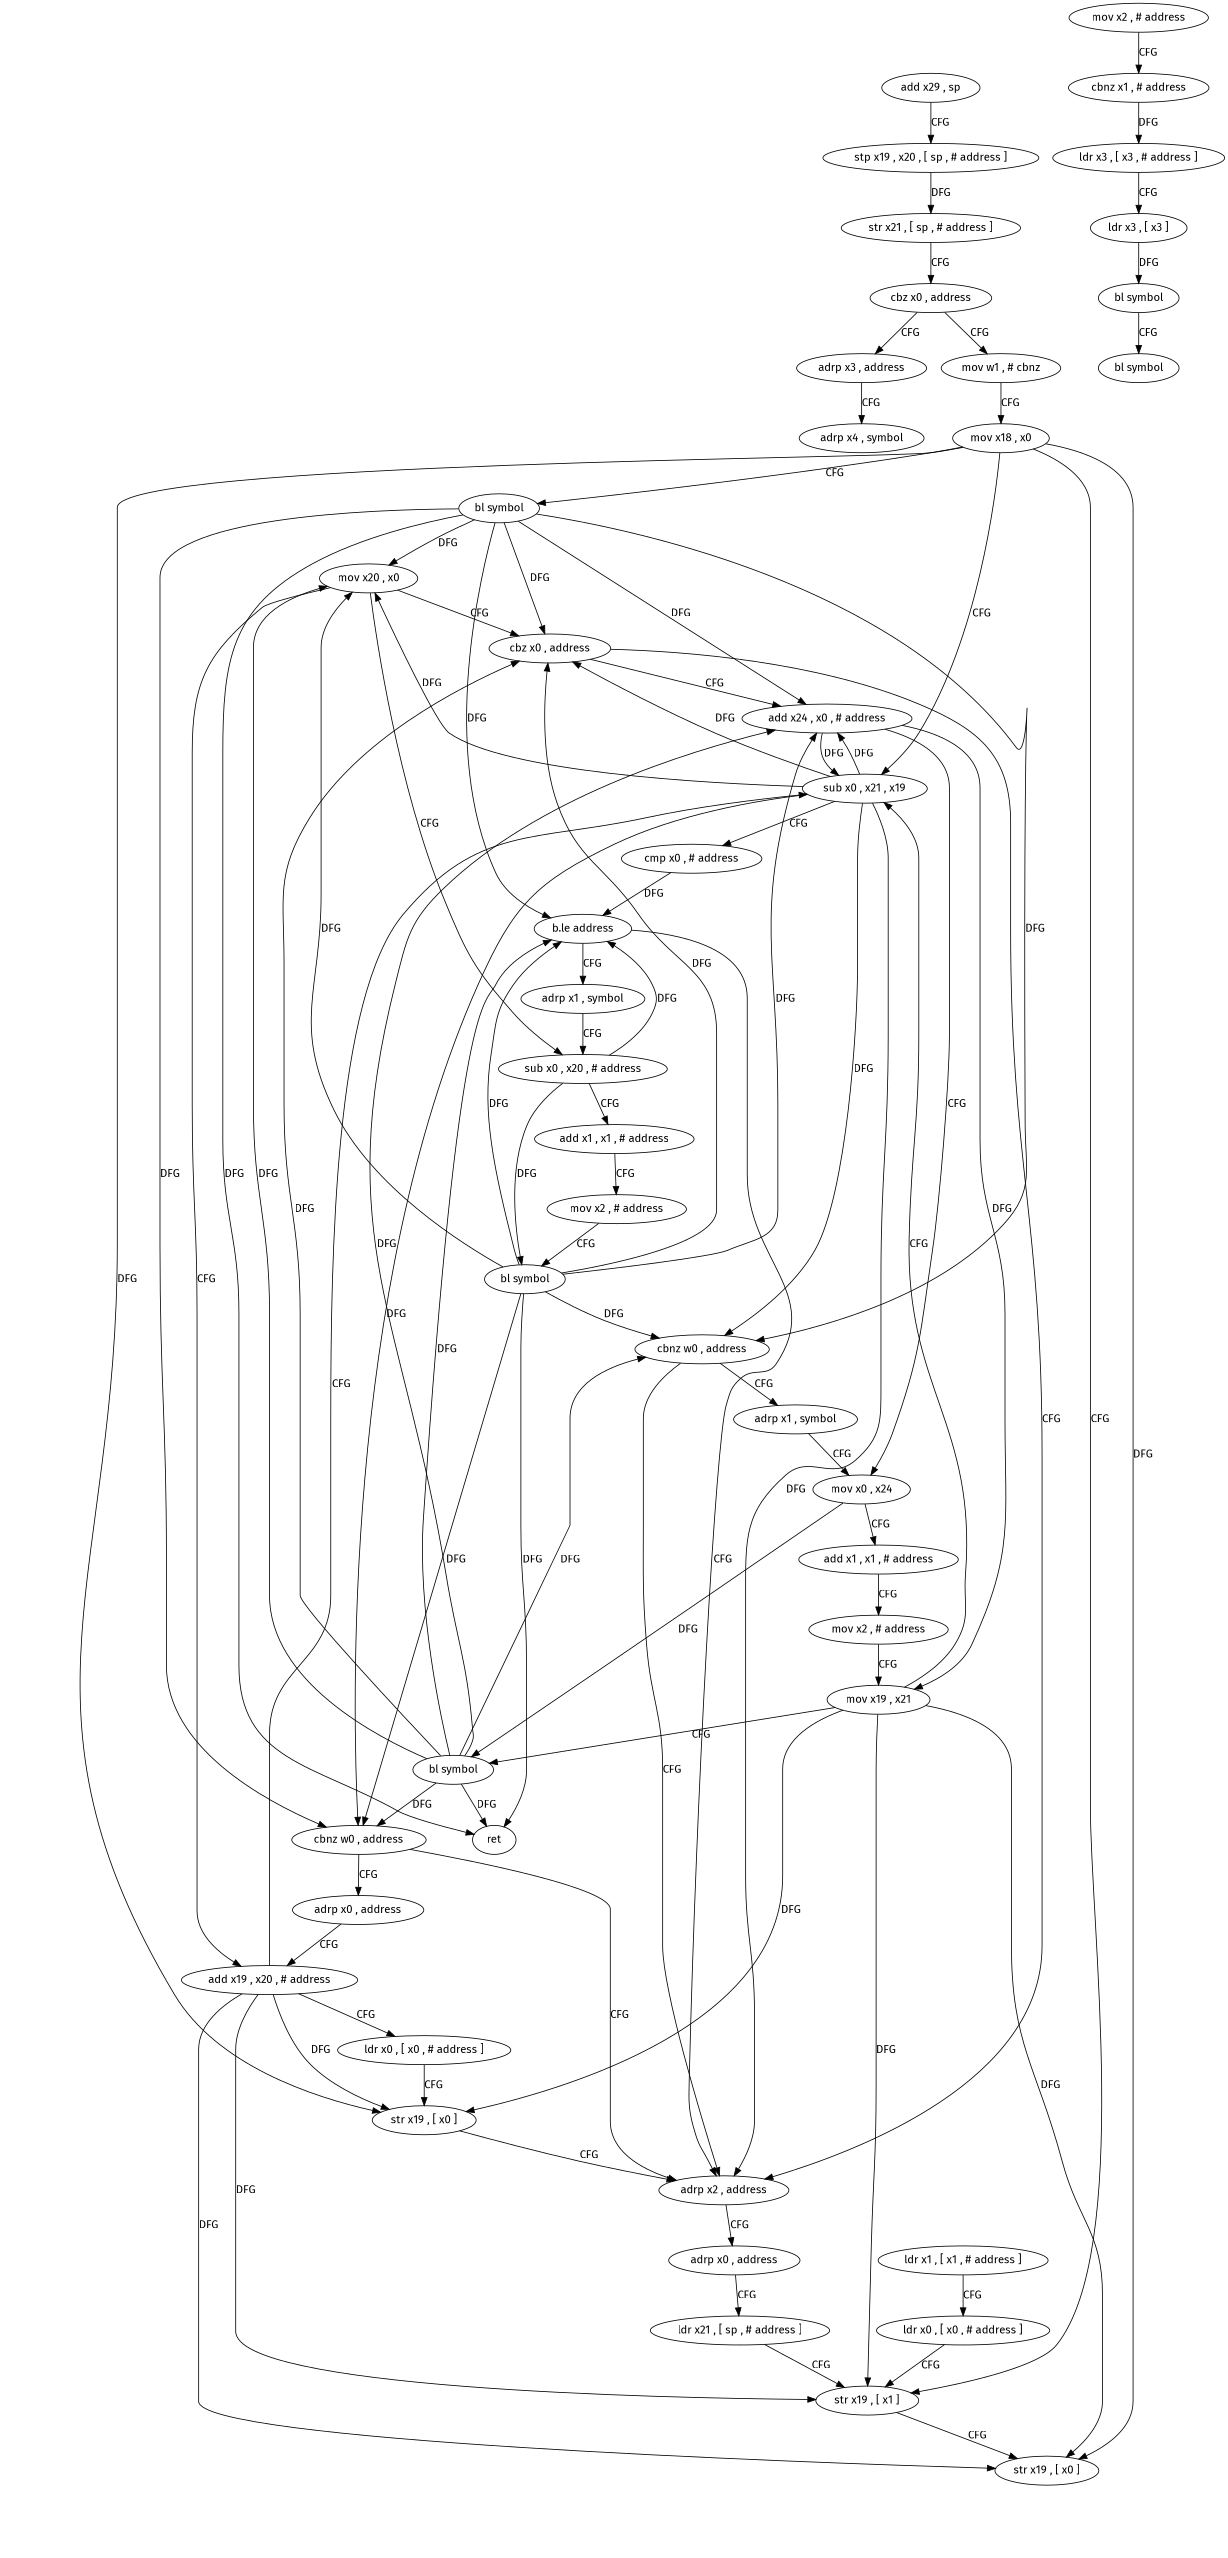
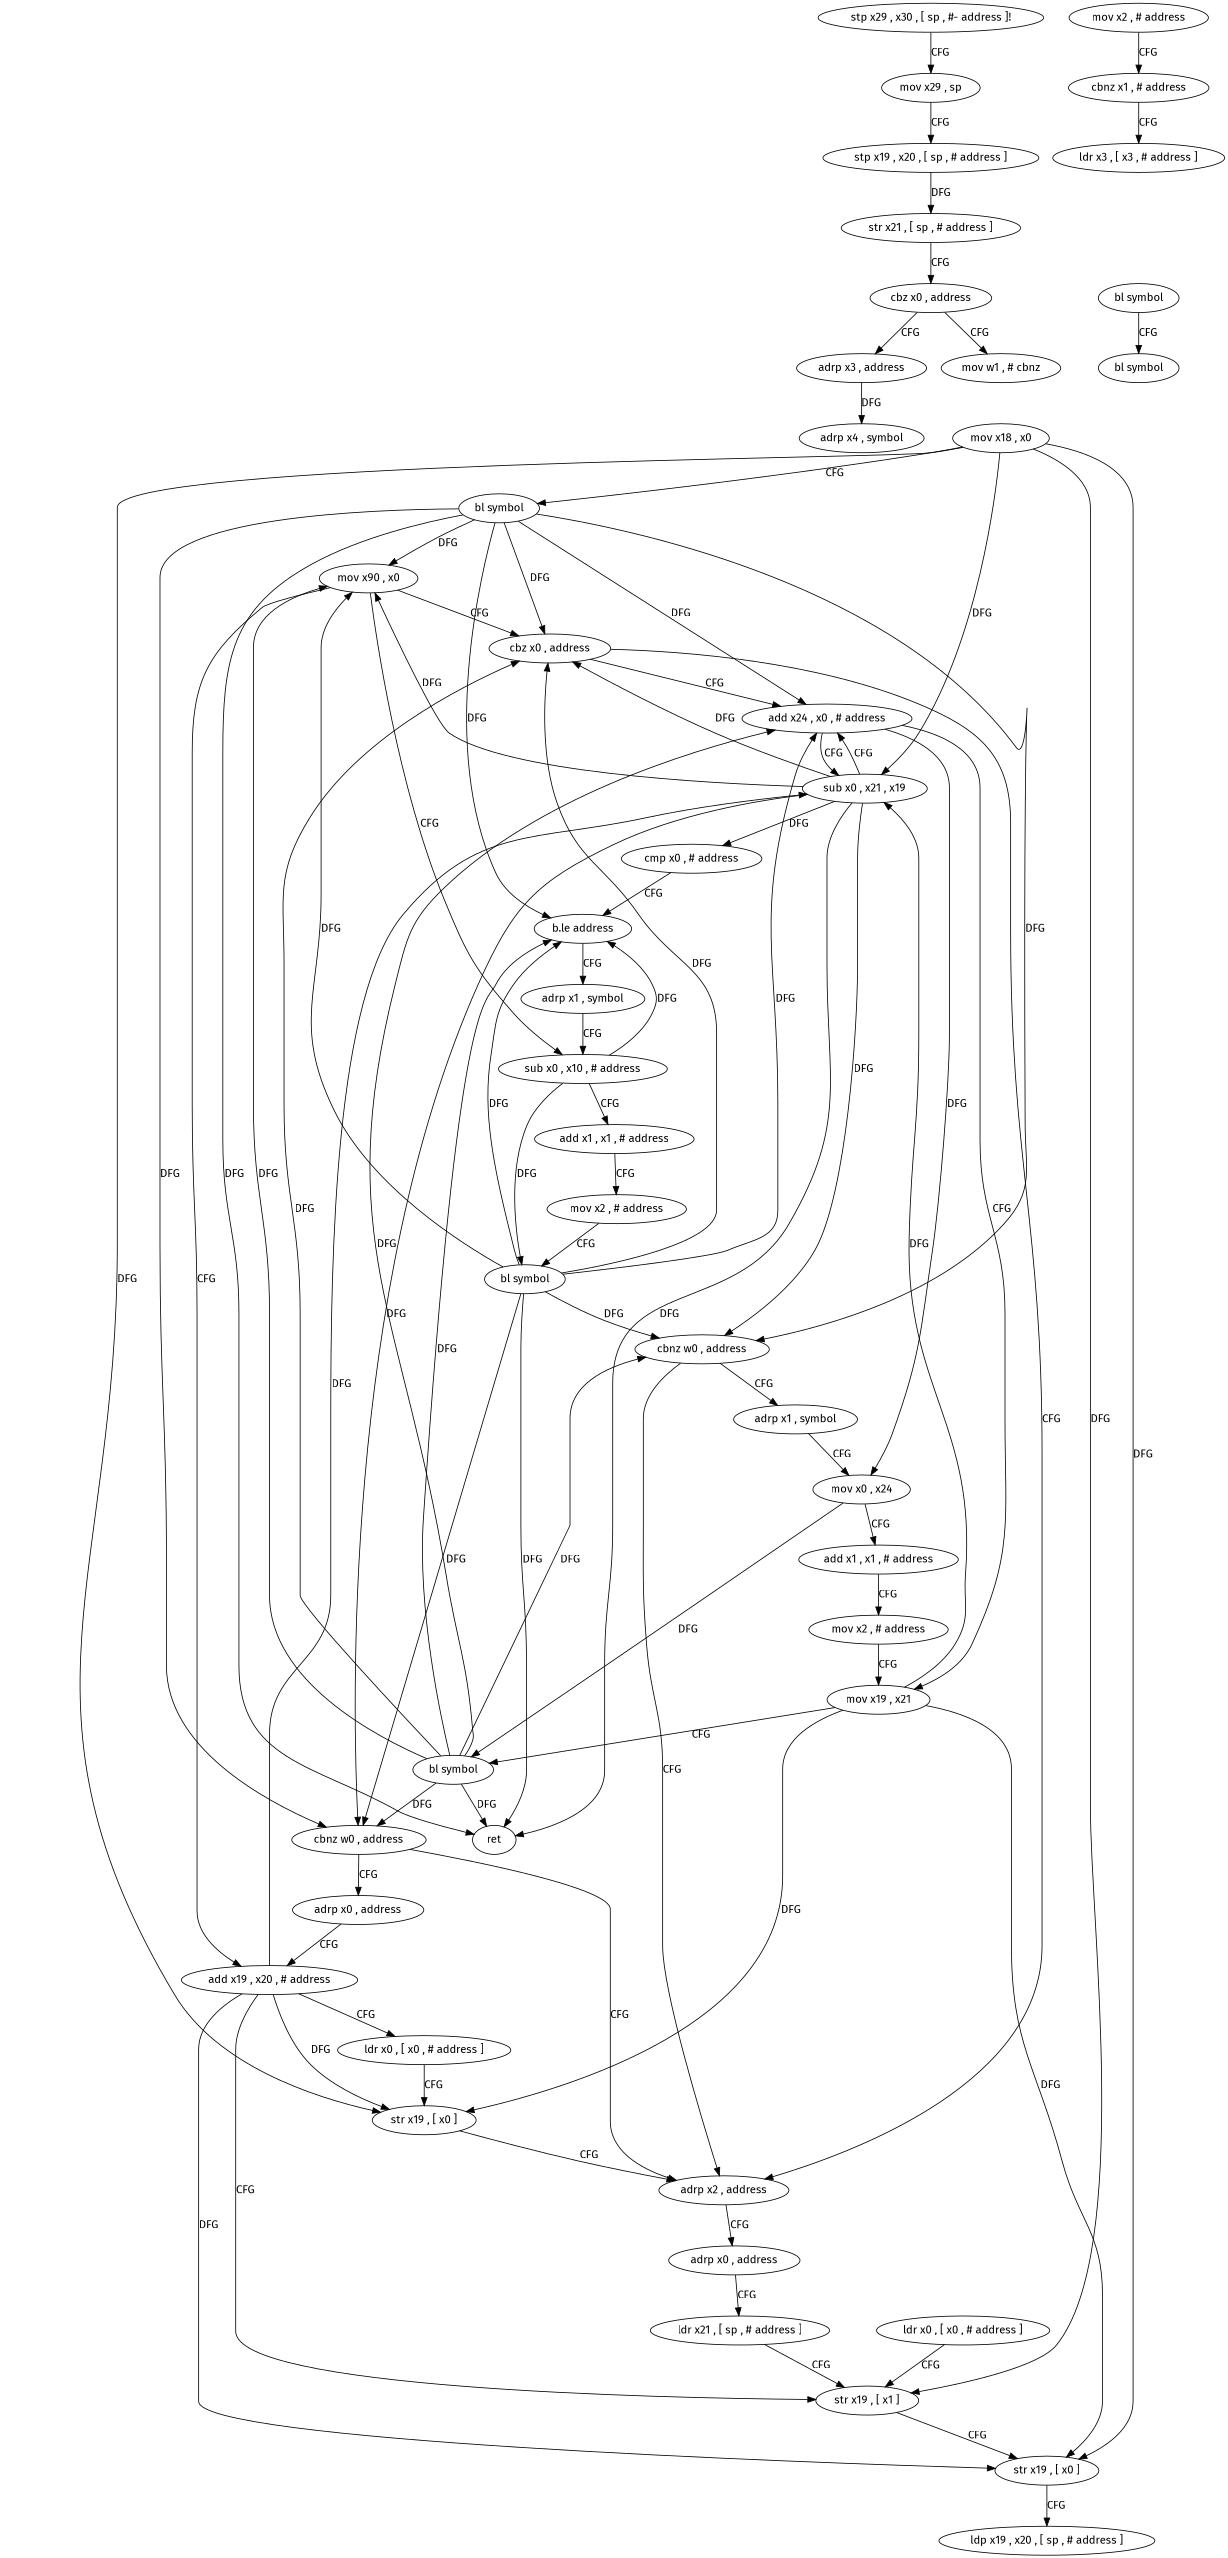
node "stp x29 , x30 , [ sp , #- address ]!": added
node "add x29 , sp": label "add x29 , sp" -> "mov x29 , sp"
edge "cbnz x1 , # address" -> "ldr x3 , [ x3 , # address ]": label "DFG" -> "CFG"
node "ldr x3 , [ x3 ]": removed
edge "mov w1 , # cbnz" -> "mov x18 , x0": removed, label "CFG"
edge "adrp x3 , address" -> "adrp x4 , symbol": label "CFG" -> "DFG"
node "mov x20 , x0": label "mov x20 , x0" -> "mov x90 , x0"
edge "mov x18 , x0" -> "sub x0 , x21 , x19": label "CFG" -> "DFG"
edge "add x24 , x0 , # address" -> "sub x0 , x21 , x19": label "DFG" -> "CFG"
edge "sub x0 , x21 , x19" -> "add x24 , x0 , # address": label "DFG" -> "CFG"
edge "sub x0 , x21 , x19" -> "cmp x0 , # address": label "CFG" -> "DFG"
edge "cmp x0 , # address" -> "b.le address": label "DFG" -> "CFG"
node "sub x0 , x20 , # address": label "sub x0 , x20 , # address" -> "sub x0 , x10 , # address"
edge "add x24 , x0 , # address" -> "mov x0 , x24": label "CFG" -> "DFG"
edge "add x24 , x0 , # address" -> "mov x19 , x21": label "DFG" -> "CFG"
edge "mov x19 , x21" -> "sub x0 , x21 , x19": label "CFG" -> "DFG"
edge "add x19 , x20 , # address" -> "sub x0 , x21 , x19": label "CFG" -> "DFG"
edge "mov x18 , x0" -> "str x19 , [ x1 ]": label "CFG" -> "DFG"
edge "sub x0 , x21 , x19" -> "adrp x2 , address": now "sub x0 , x21 , x19" -> "ret"
edge "b.le address" -> "adrp x2 , address": removed, label "CFG"
edge "mov x19 , x21" -> "str x19 , [ x1 ]": removed, label "DFG"
edge "add x19 , x20 , # address" -> "str x19 , [ x1 ]": label "DFG" -> "CFG"
node "ldr x1 , [ x1 , # address ]": removed
node "ldp x19 , x20 , [ sp , # address ]": added
